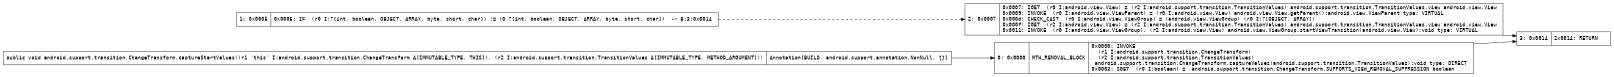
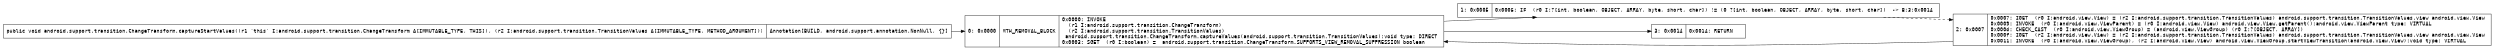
edge "0: 0x0000" -> "1: 0x0005": added
edge "2: 0x0007" -> "3: 0x0014": now "2: 0x0007" -> "0: 0x0000"
node "3: 0x0014": text "2x0014: RETURN" -> "0x0014: RETURN"
